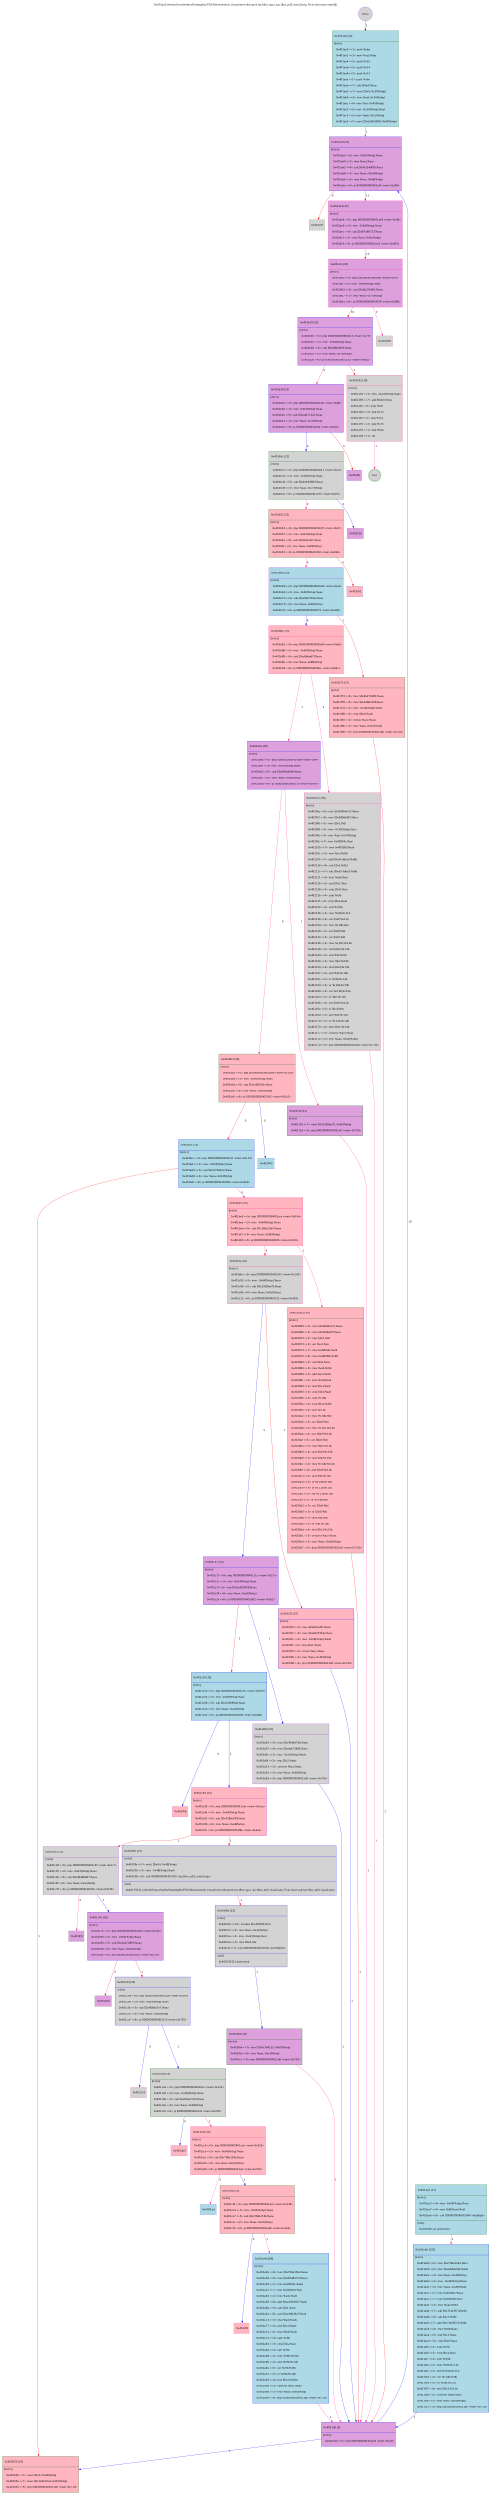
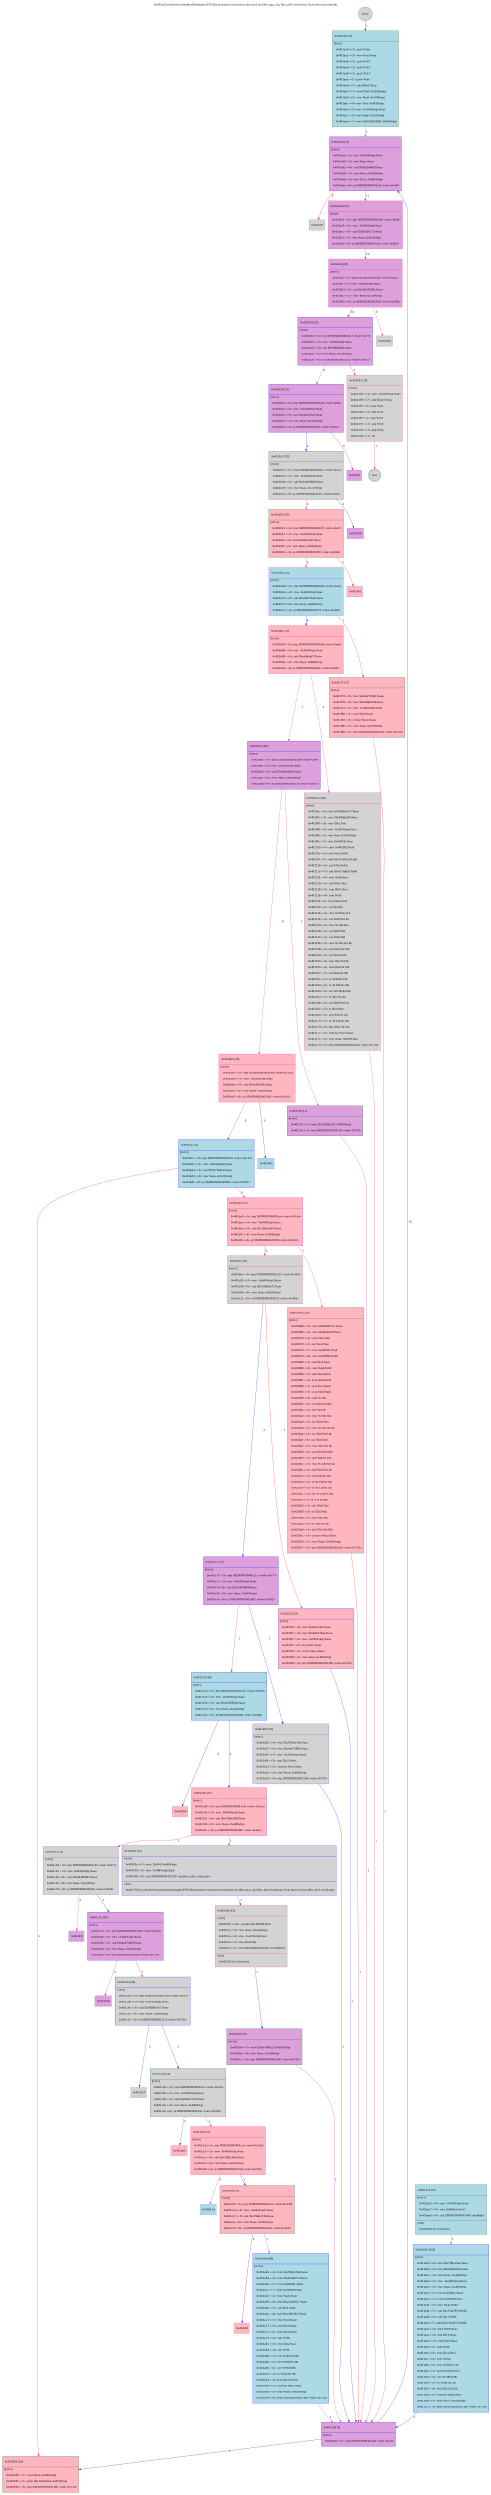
node "0x401bb3 [25]": color darkgreen -> deeppink
node "0x401f9d [23]": color blue -> deeppink
